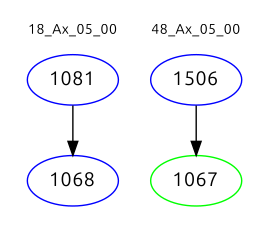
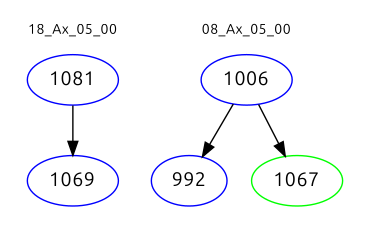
cluster "48_Ax_05_00": label "48_Ax_05_00" -> "08_Ax_05_00"
node "1506": label "1506" -> "1006"
node "1068": label "1068" -> "1069"
node "992": added
